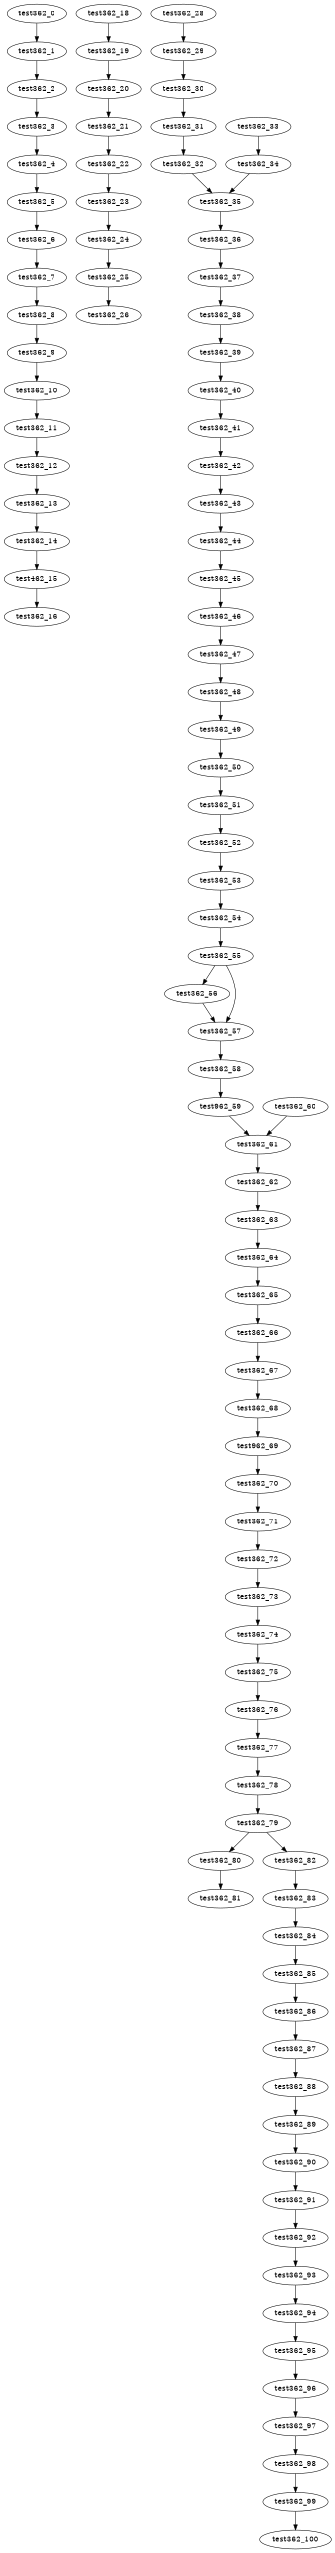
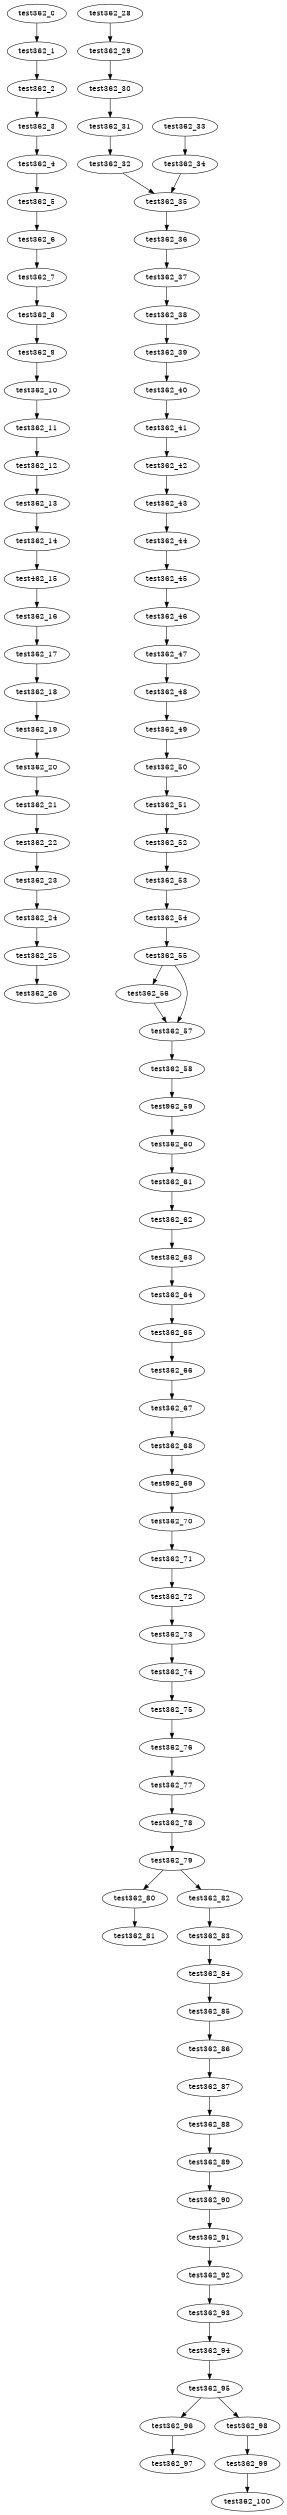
node "test362_17": added
edge "test962_59" -> "test362_61": now "test962_59" -> "test362_60"
edge "test362_97" -> "test362_98": now "test362_95" -> "test362_98"
